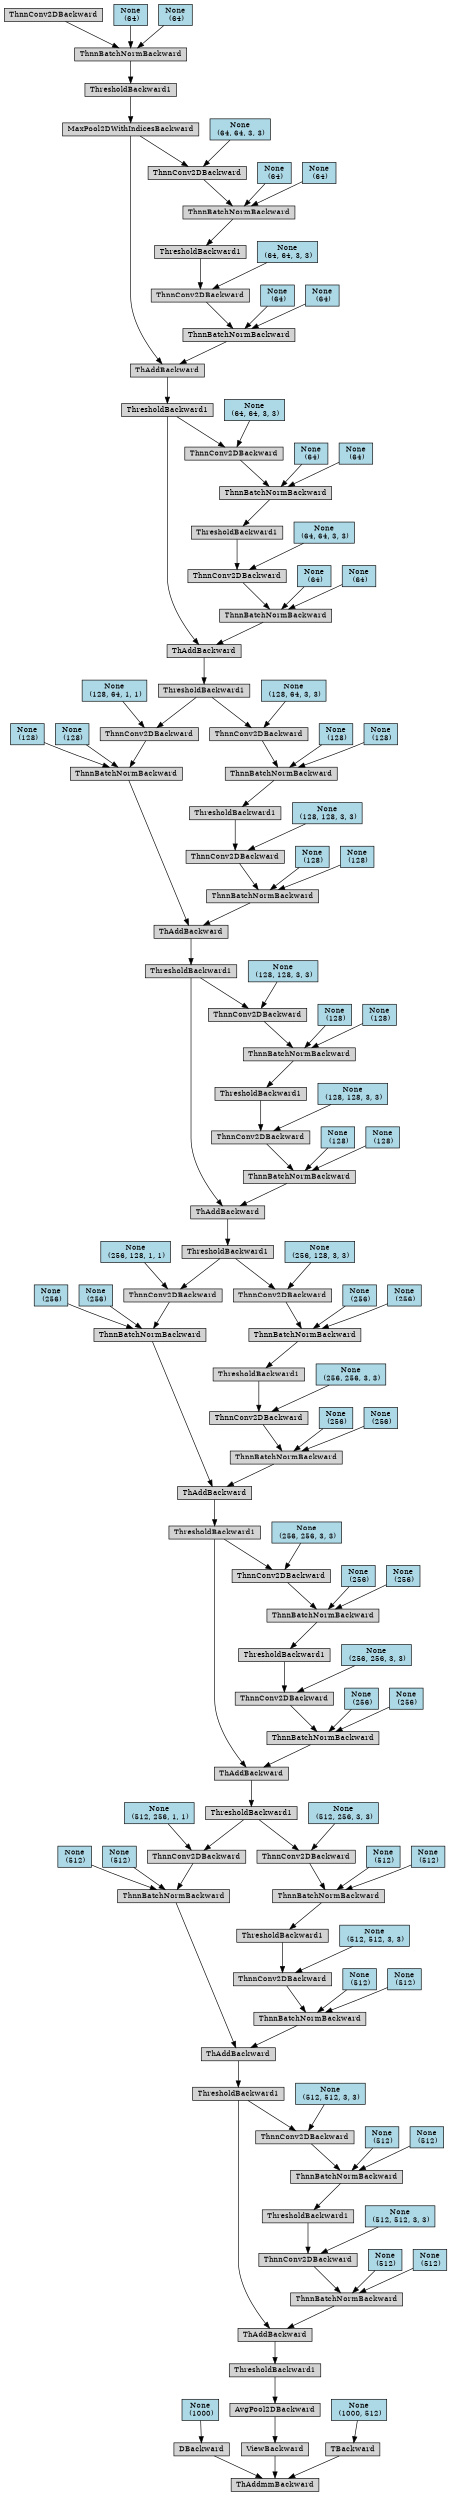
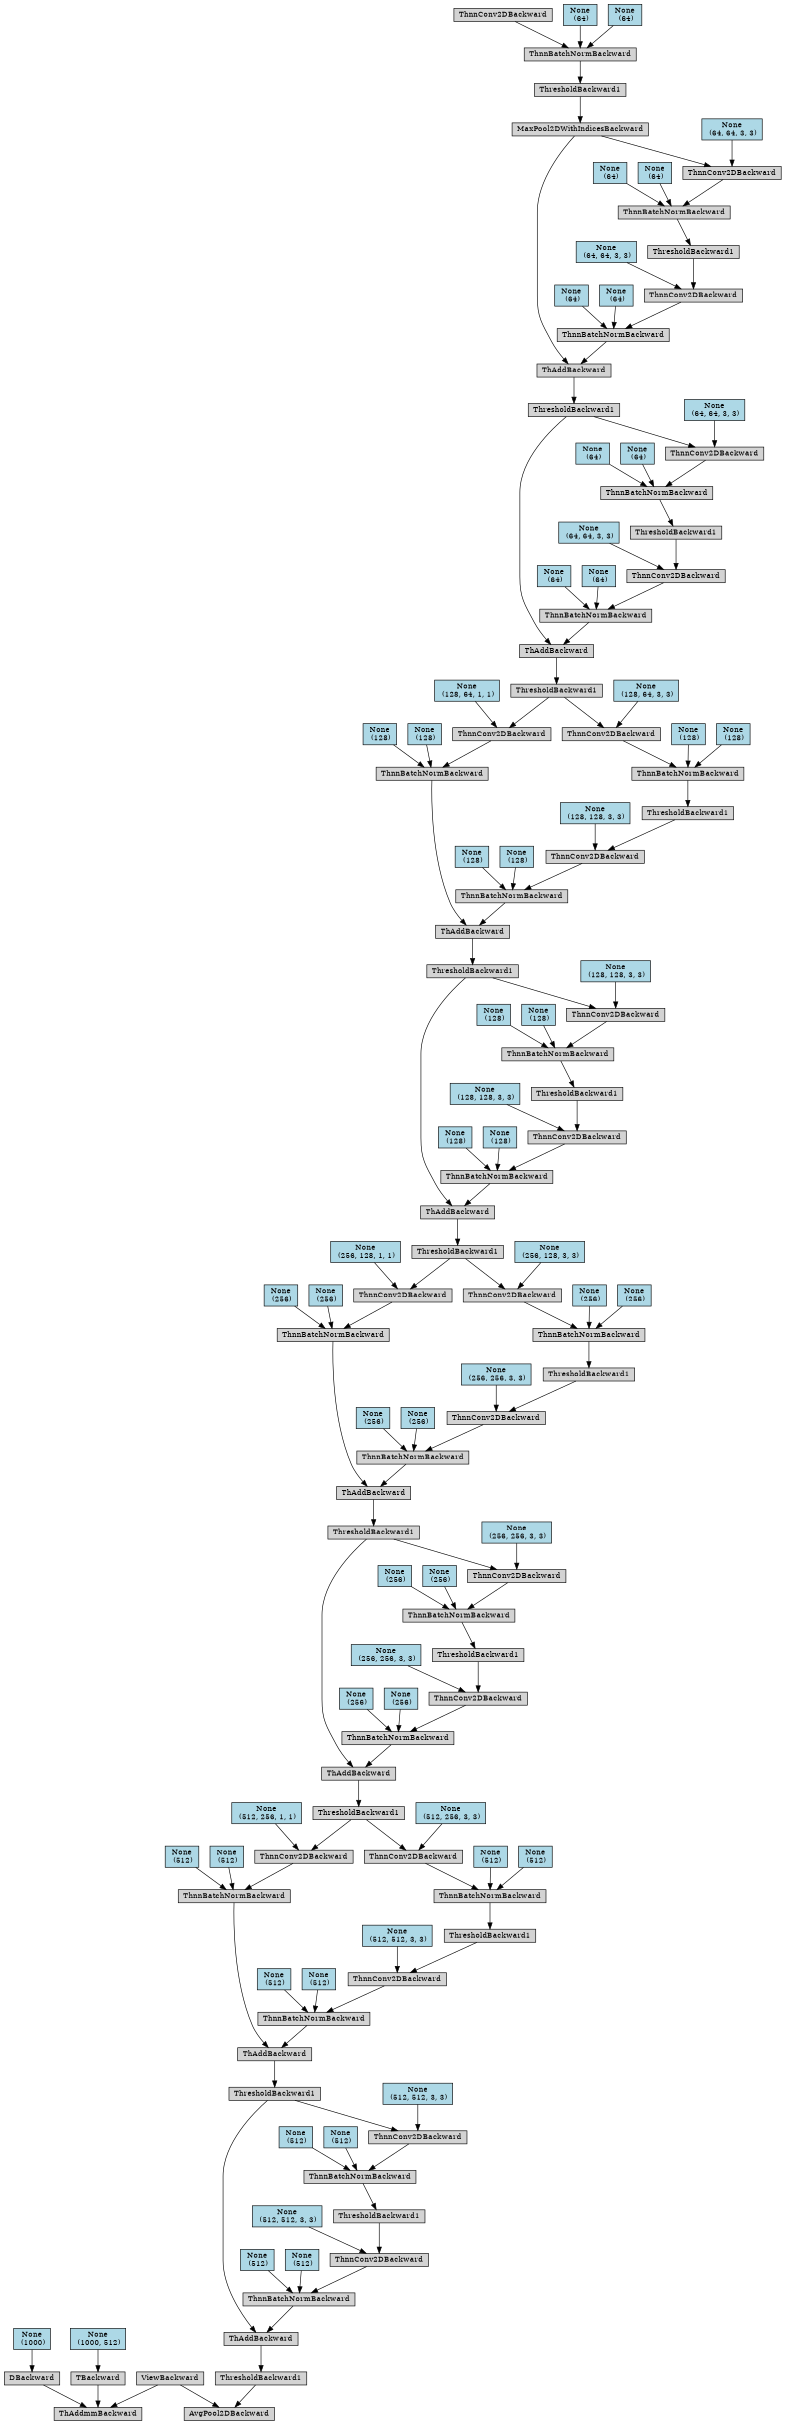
edge "AvgPool2DBackward" -> "ViewBackward": reversed
